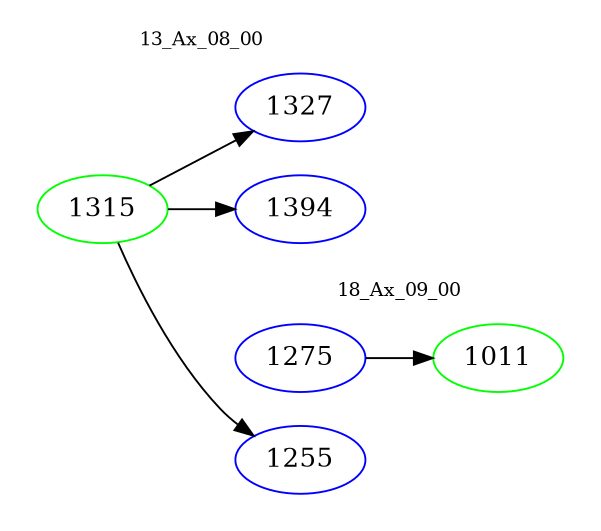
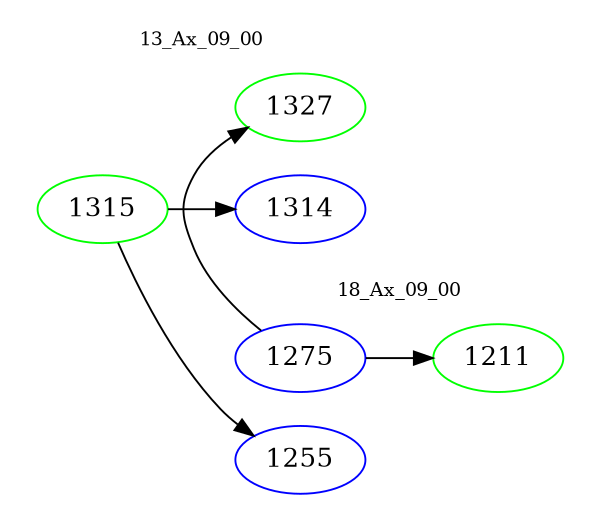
cluster "13_Ax_08_00": label "13_Ax_08_00" -> "13_Ax_09_00"
node "1327": color blue -> green
edge "1315" -> "1327": now "1275" -> "1327"
node "1394": label "1394" -> "1314"
node "1011": label "1011" -> "1211"
